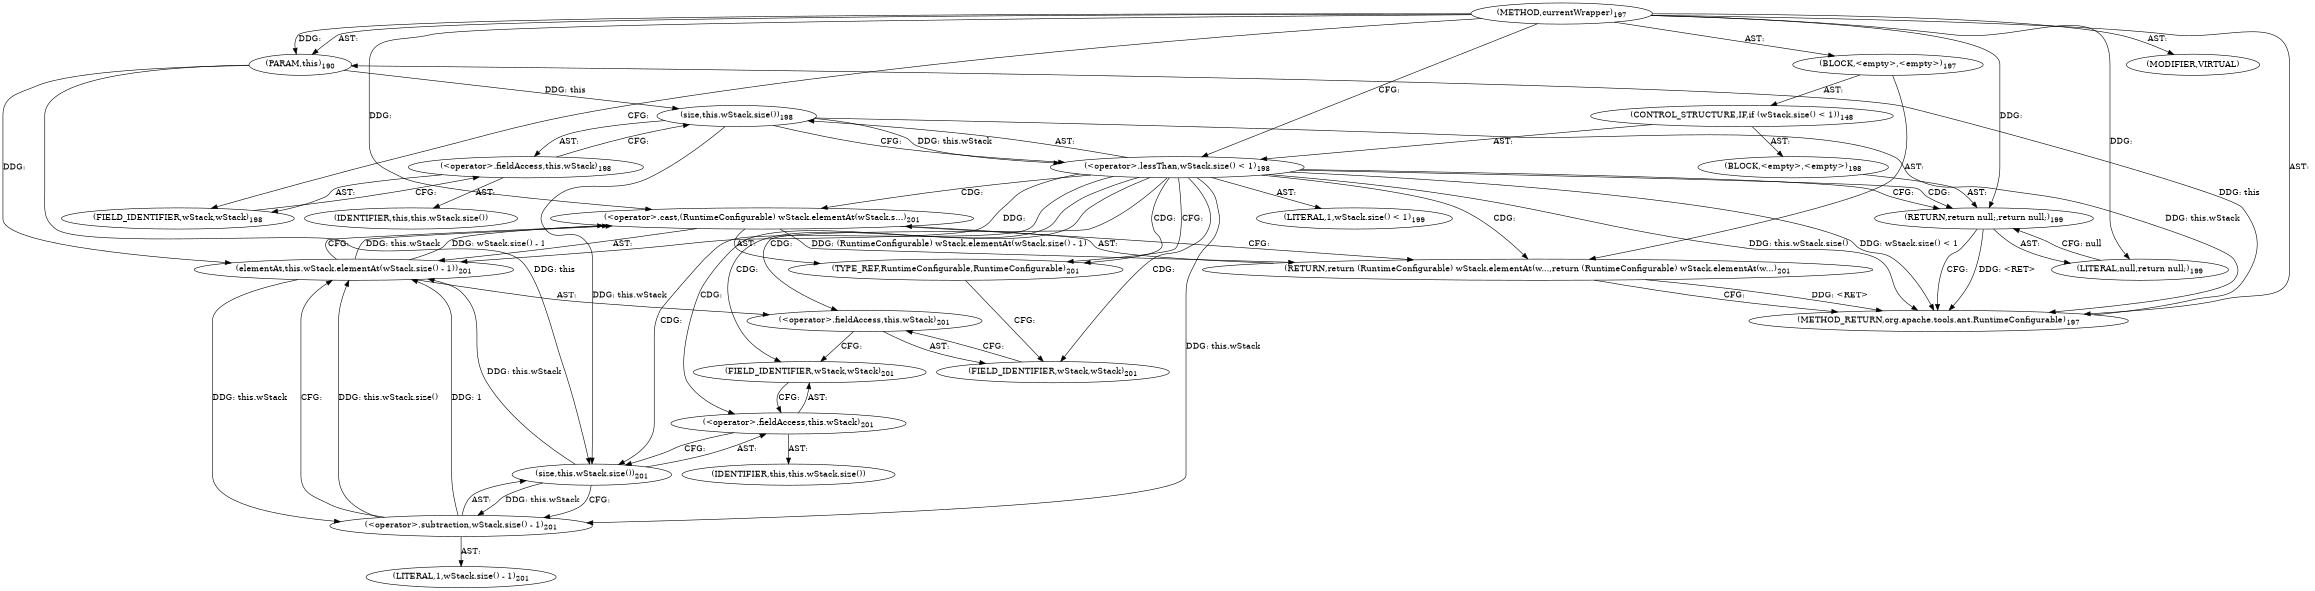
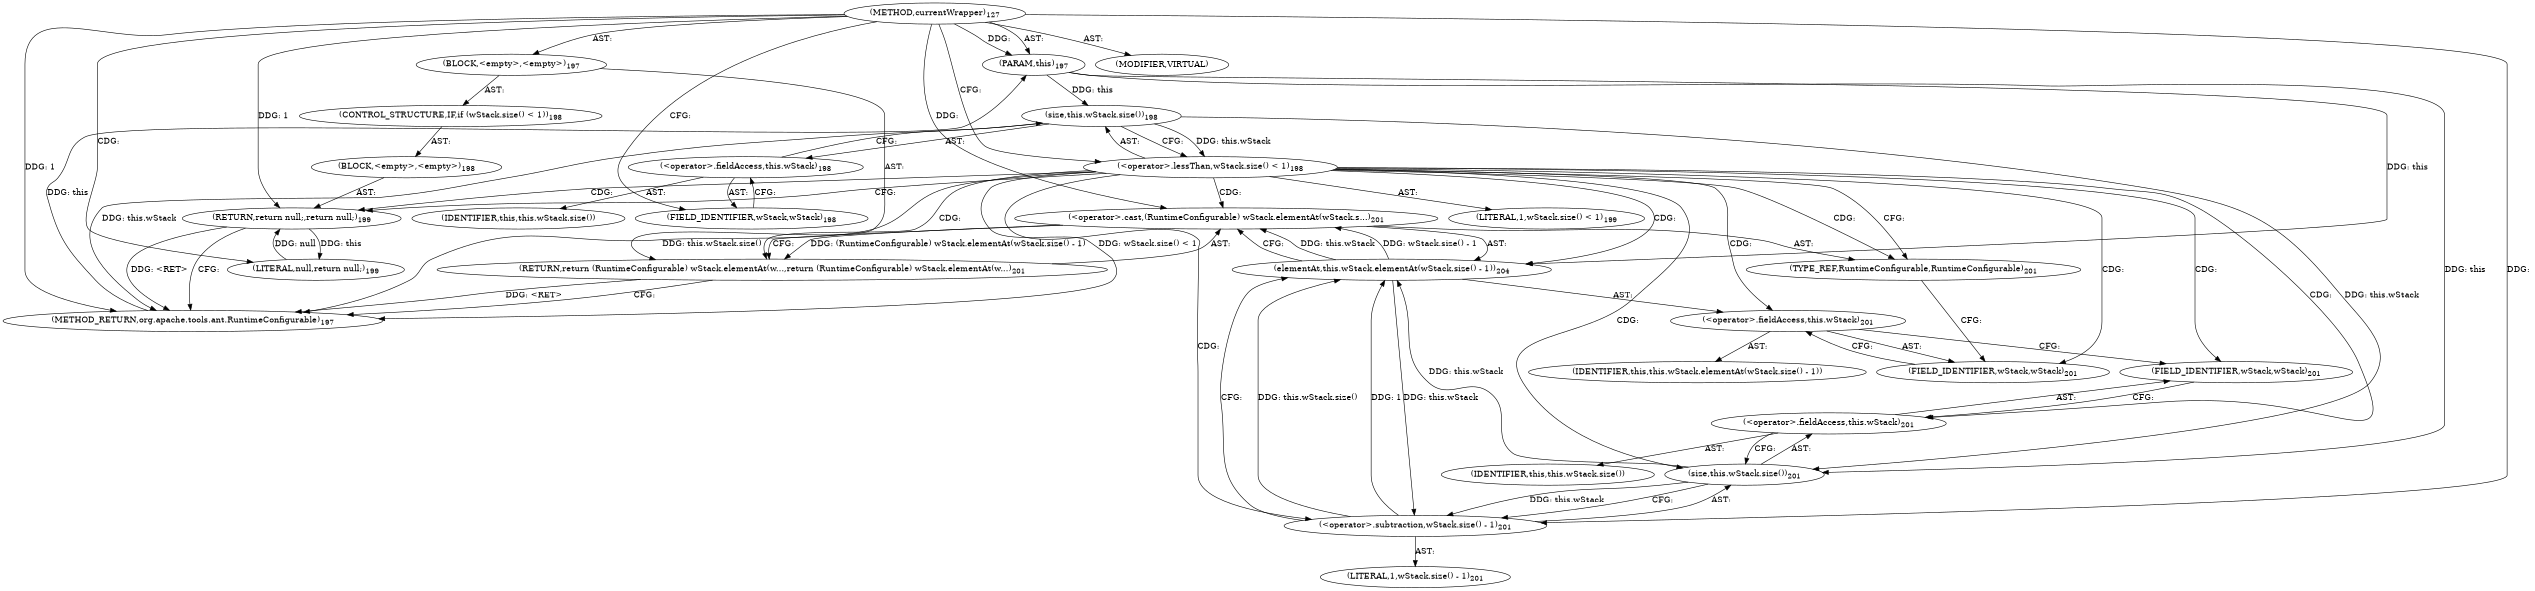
node "(METHOD,currentWrapper)": text "197" -> "127"
edge "(METHOD,currentWrapper)" -> "(<operator>.subtraction,wStack.size() - 1)": added, label "DDG:"
node "(PARAM,this)": text "190" -> "197"
node "(CONTROL_STRUCTURE,IF,if (wStack.size() < 1))": text "148" -> "198"
edge "(METHOD,currentWrapper)" -> "(RETURN,return null;,return null;)": label "DDG: " -> "DDG: 1"
edge "(CONTROL_STRUCTURE,IF,if (wStack.size() < 1))" -> "(<operator>.lessThan,wStack.size() < 1)": removed, label "AST:"
edge "(METHOD,currentWrapper)" -> "(LITERAL,null,return null;)": label "DDG: " -> "CDG: "
edge "(PARAM,this)" -> "(elementAt,this.wStack.elementAt(wStack.size() - 1))": label "DDG: " -> "DDG: this"
edge "(METHOD,currentWrapper)" -> "(METHOD_RETURN,org.apache.tools.ant.RuntimeConfigurable)": label "AST: " -> "DDG: 1"
edge "(<operator>.lessThan,wStack.size() < 1)" -> "(elementAt,this.wStack.elementAt(wStack.size() - 1))": label "DDG: " -> "CDG: "
edge "(RETURN,return null;,return null;)" -> "(LITERAL,null,return null;)": label "AST: " -> "DDG: this"
edge "(LITERAL,null,return null;)" -> "(RETURN,return null;,return null;)": label "CFG: null" -> "DDG: null"
node "(elementAt,this.wStack.elementAt(wStack.size() - 1))": text "201" -> "204"
edge "(<operator>.lessThan,wStack.size() < 1)" -> "(<operator>.subtraction,wStack.size() - 1)": label "DDG: this.wStack" -> "CDG: "
node "(IDENTIFIER,this,this.wStack.elementAt(wStack.size() - 1))": added
